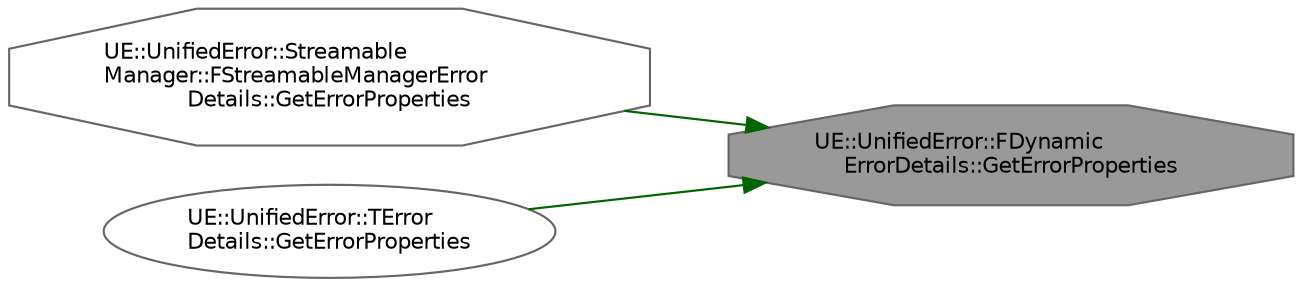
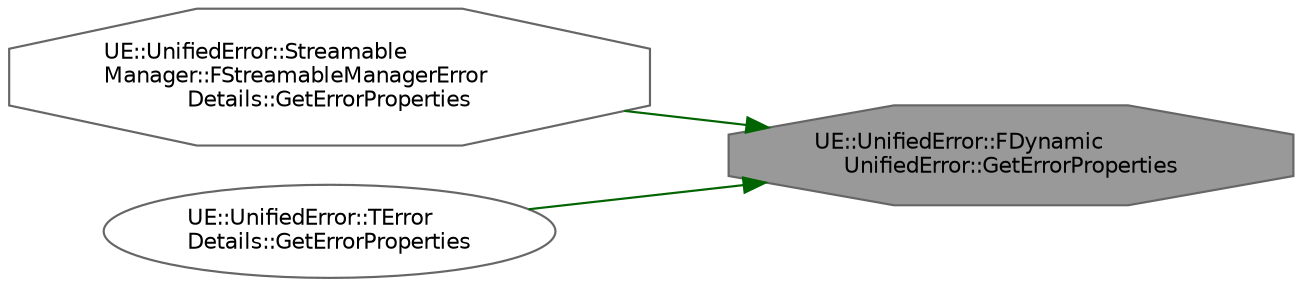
node "UE::UnifiedError::FDynamic ErrorDetails::GetErrorProperties": label "UE::UnifiedError::FDynamic ErrorDetails::GetErrorProperties" -> "UE::UnifiedError::FDynamic UnifiedError::GetErrorProperties"
